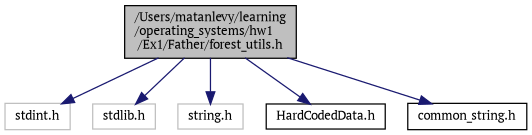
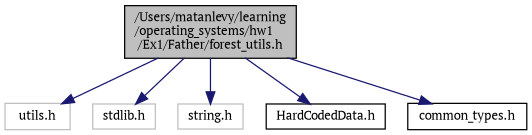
node "stdint.h": label "stdint.h" -> "utils.h"
node "common_string.h": label "common_string.h" -> "common_types.h"
